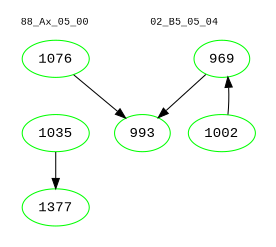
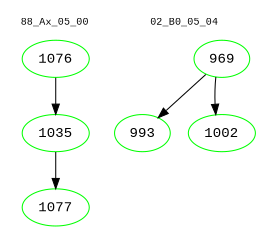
cluster "02_B5_05_04": label "02_B5_05_04" -> "02_B0_05_04"
edge "1076" -> "993": now "1076" -> "1035"
edge "1002" -> "969": reversed
node "1377": label "1377" -> "1077"
